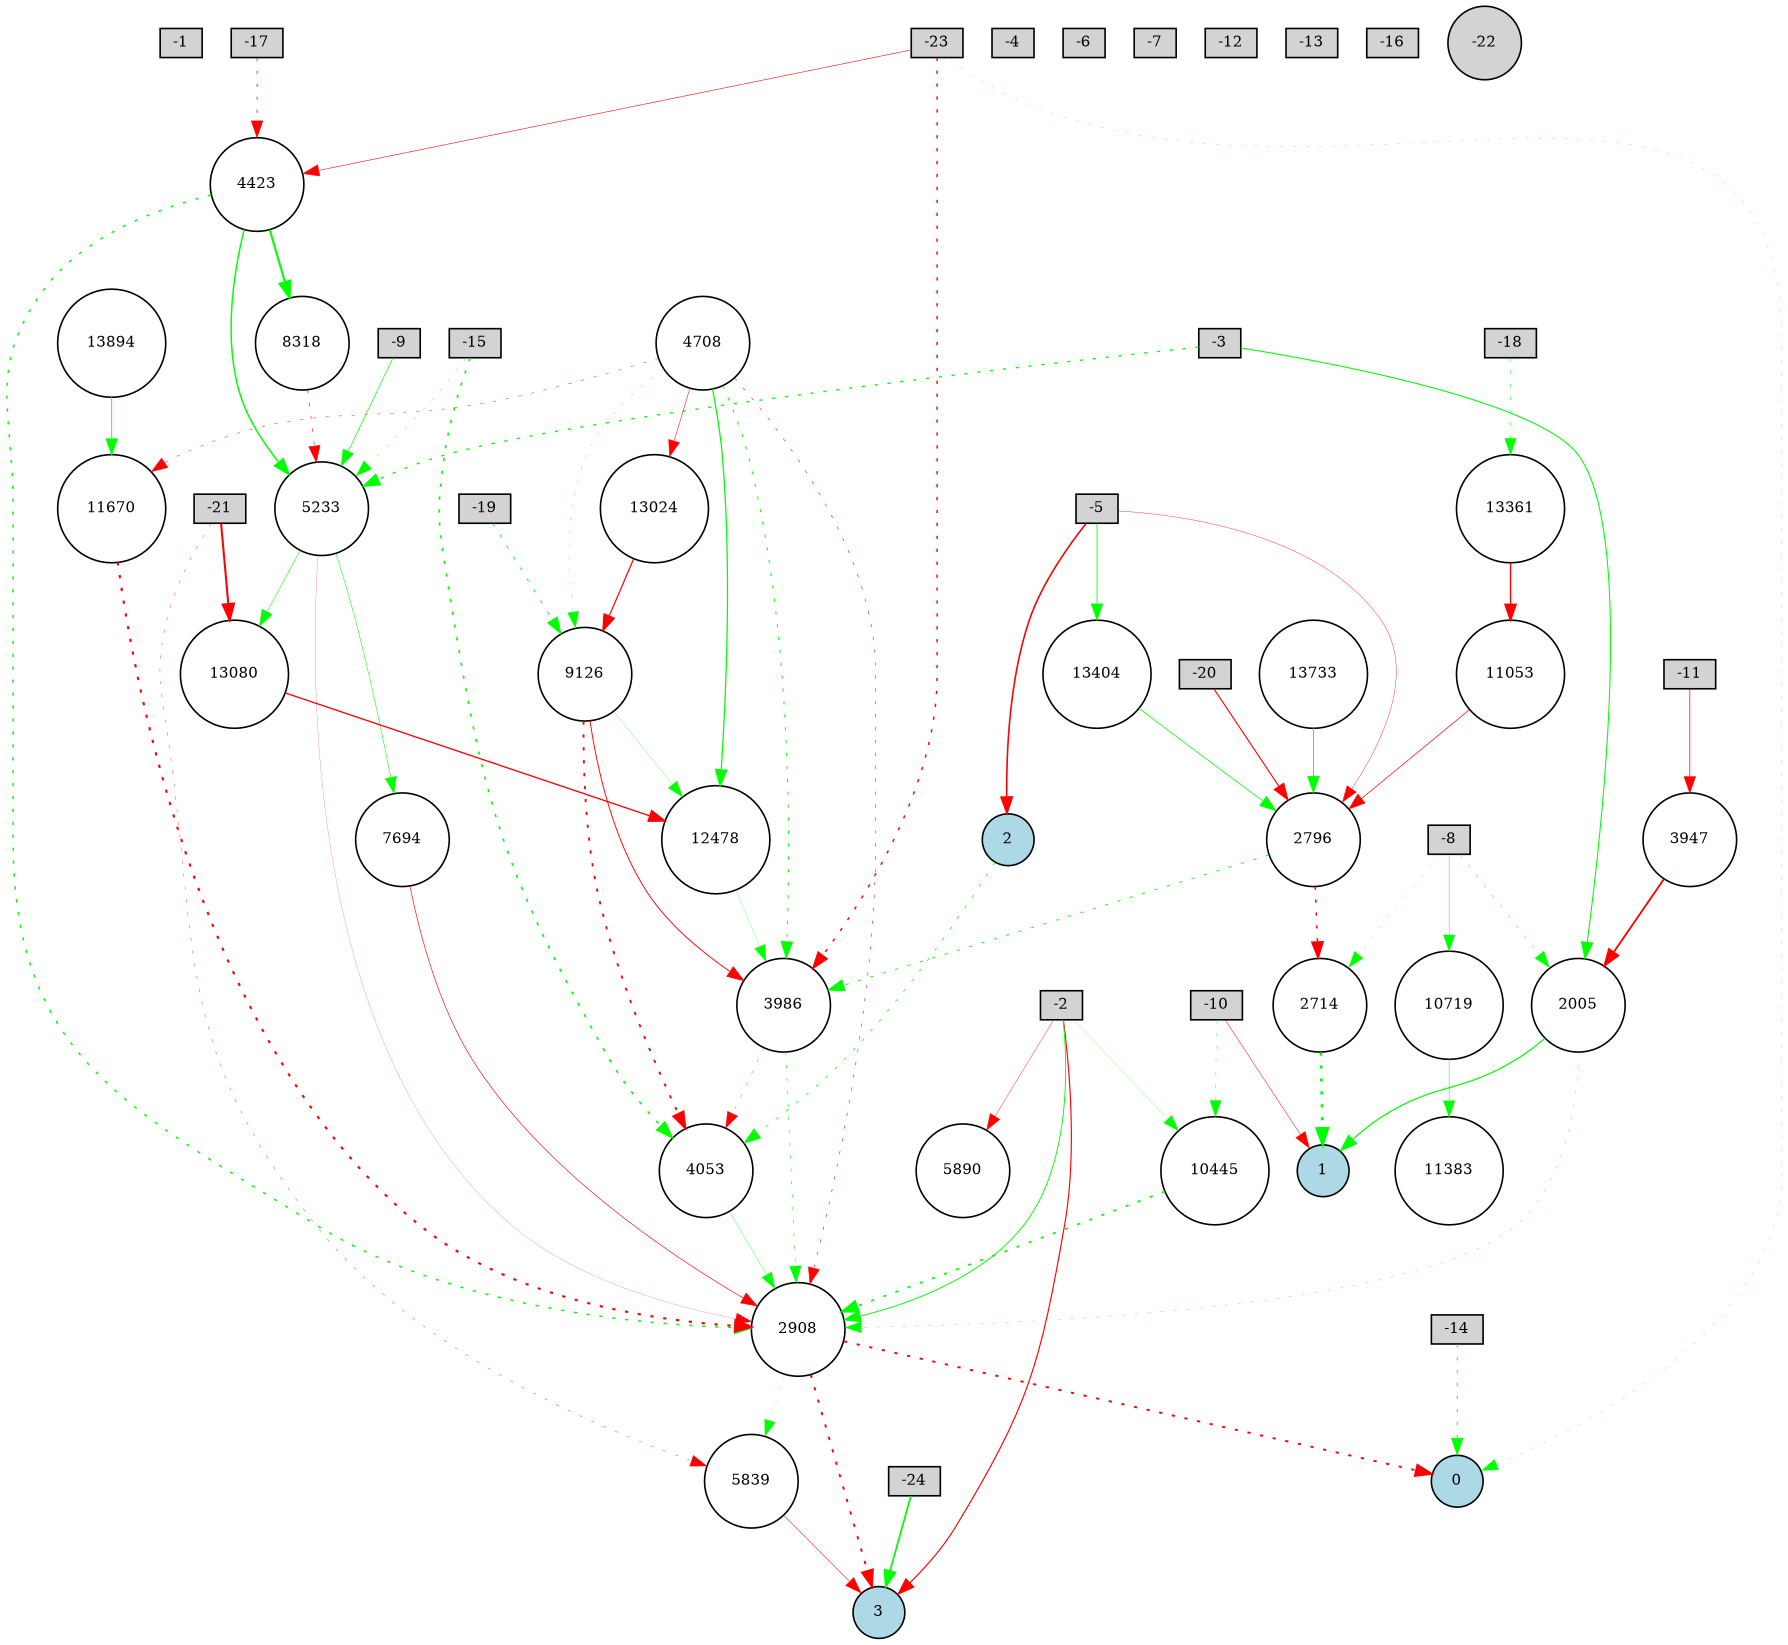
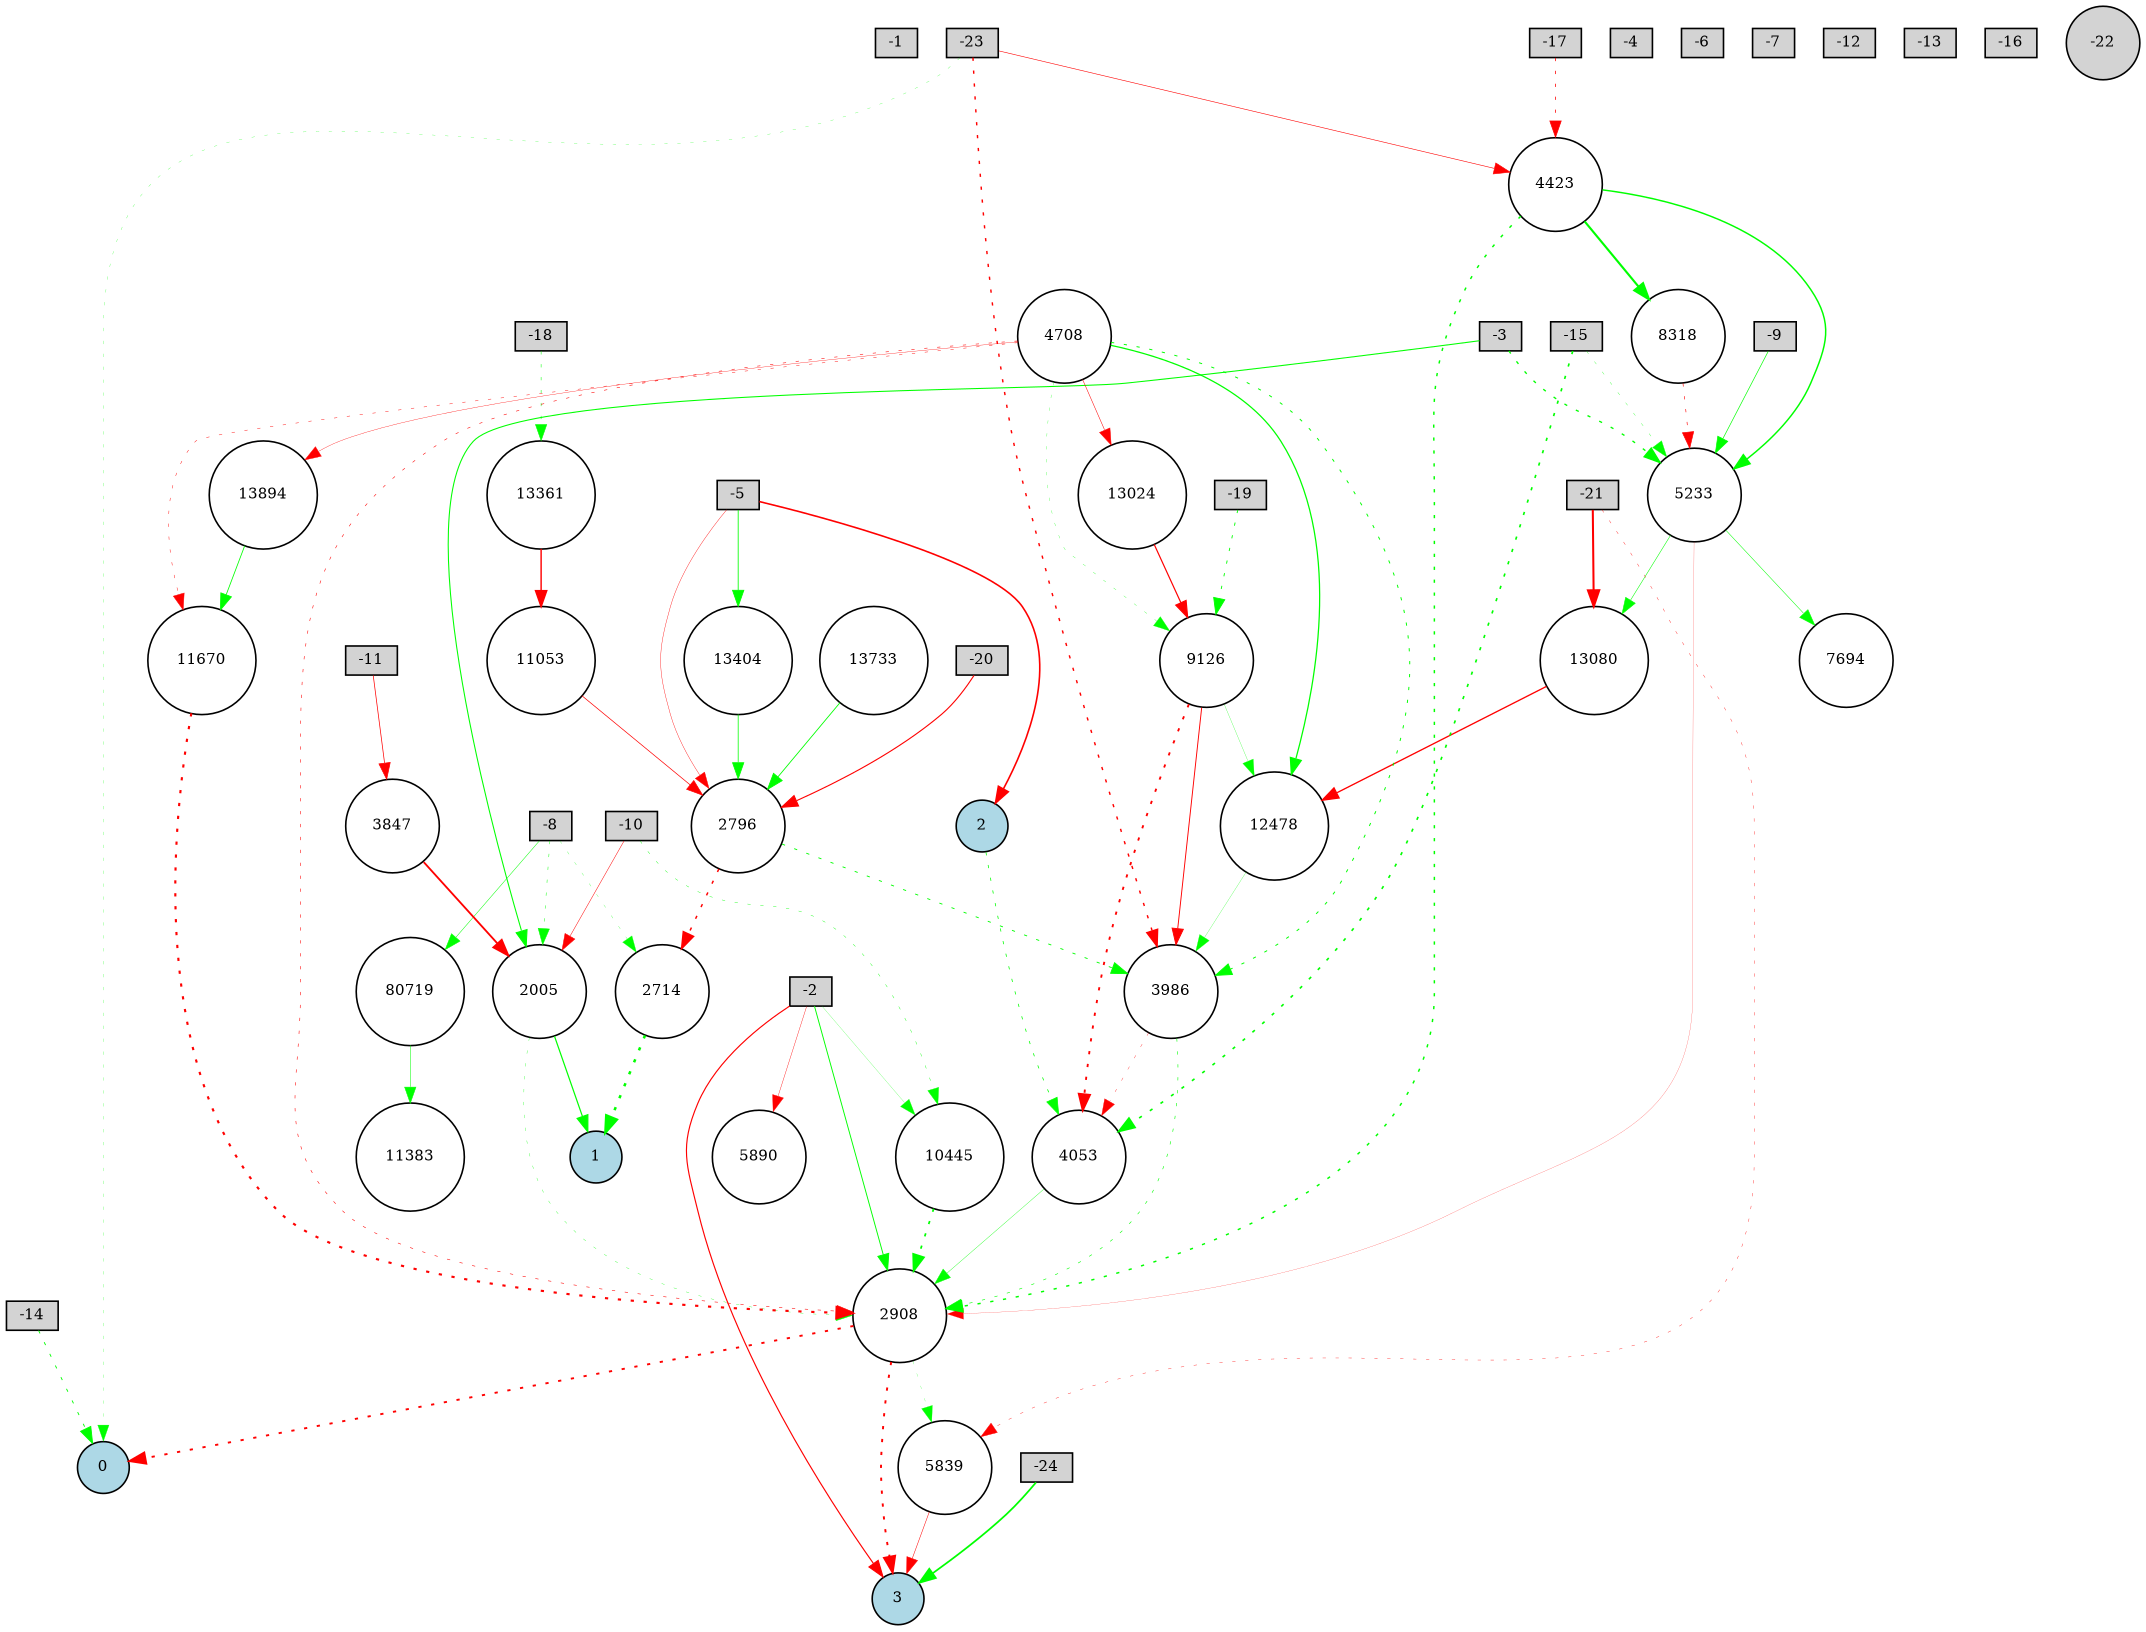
edge "4708" -> "13894": added
node "3947": label "3947" -> "3847"
node "10719": label "10719" -> "80719"
edge "-10" -> "1": now "-10" -> "2005"
edge "7694" -> "2908": removed
